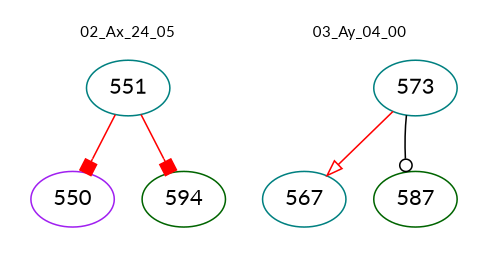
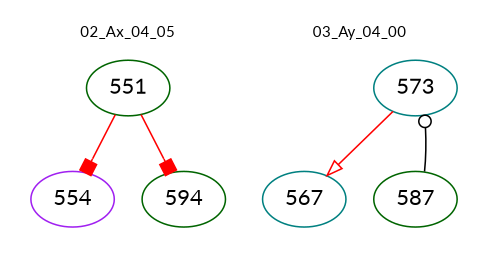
cluster "02_Ax_24_05": label "02_Ax_24_05" -> "02_Ax_04_05"
node "551": color teal -> darkgreen
edge "573" -> "587": reversed
node "550": label "550" -> "554"
